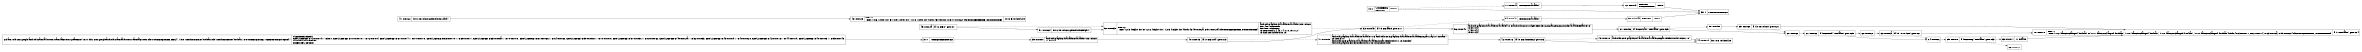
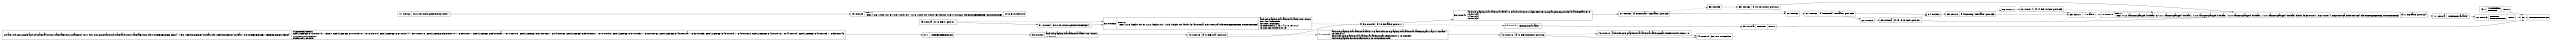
edge "73: ?" -> "71: 0x007a": now "70: 0x0078" -> "71: 0x007a"
node "67: 0x0074": added
